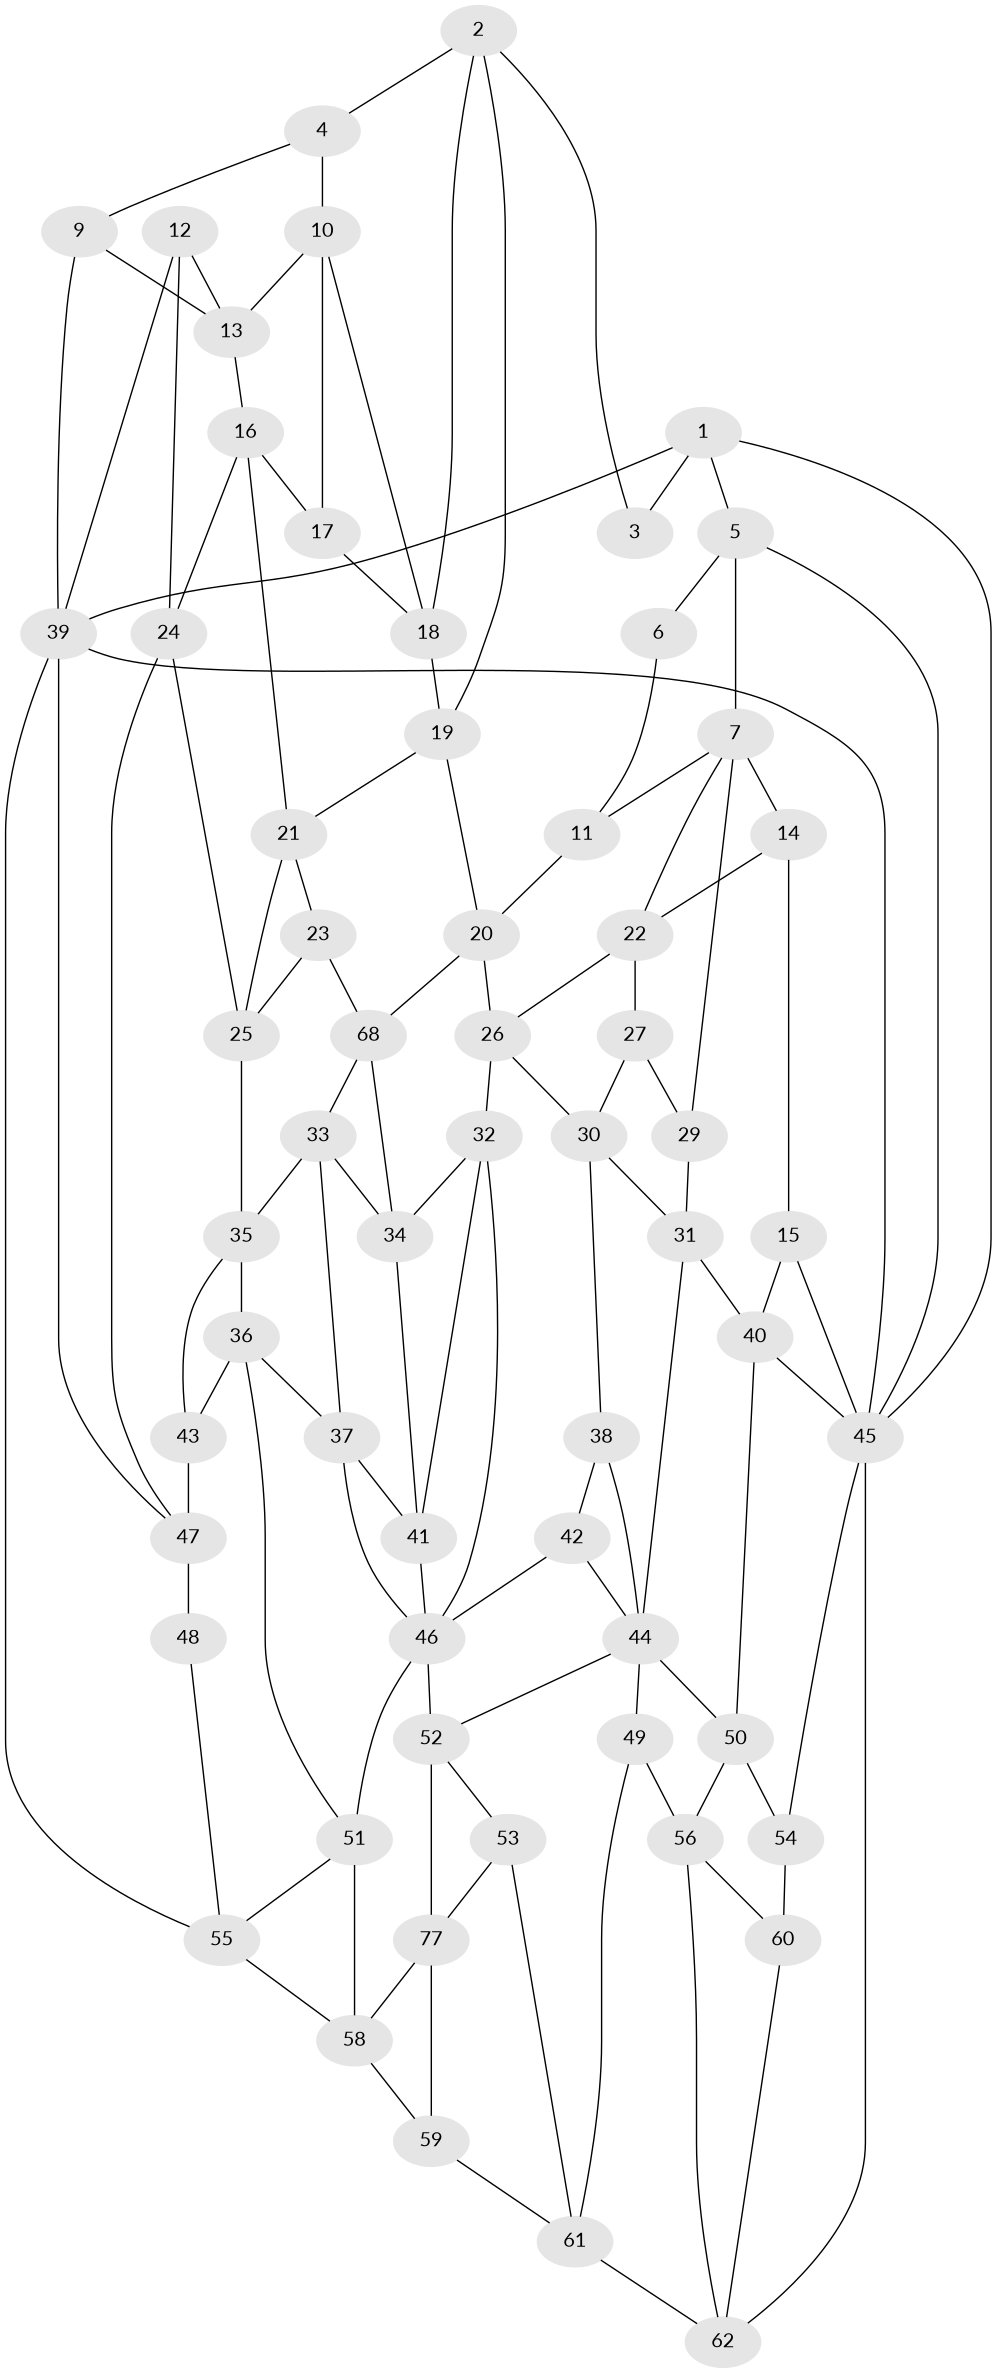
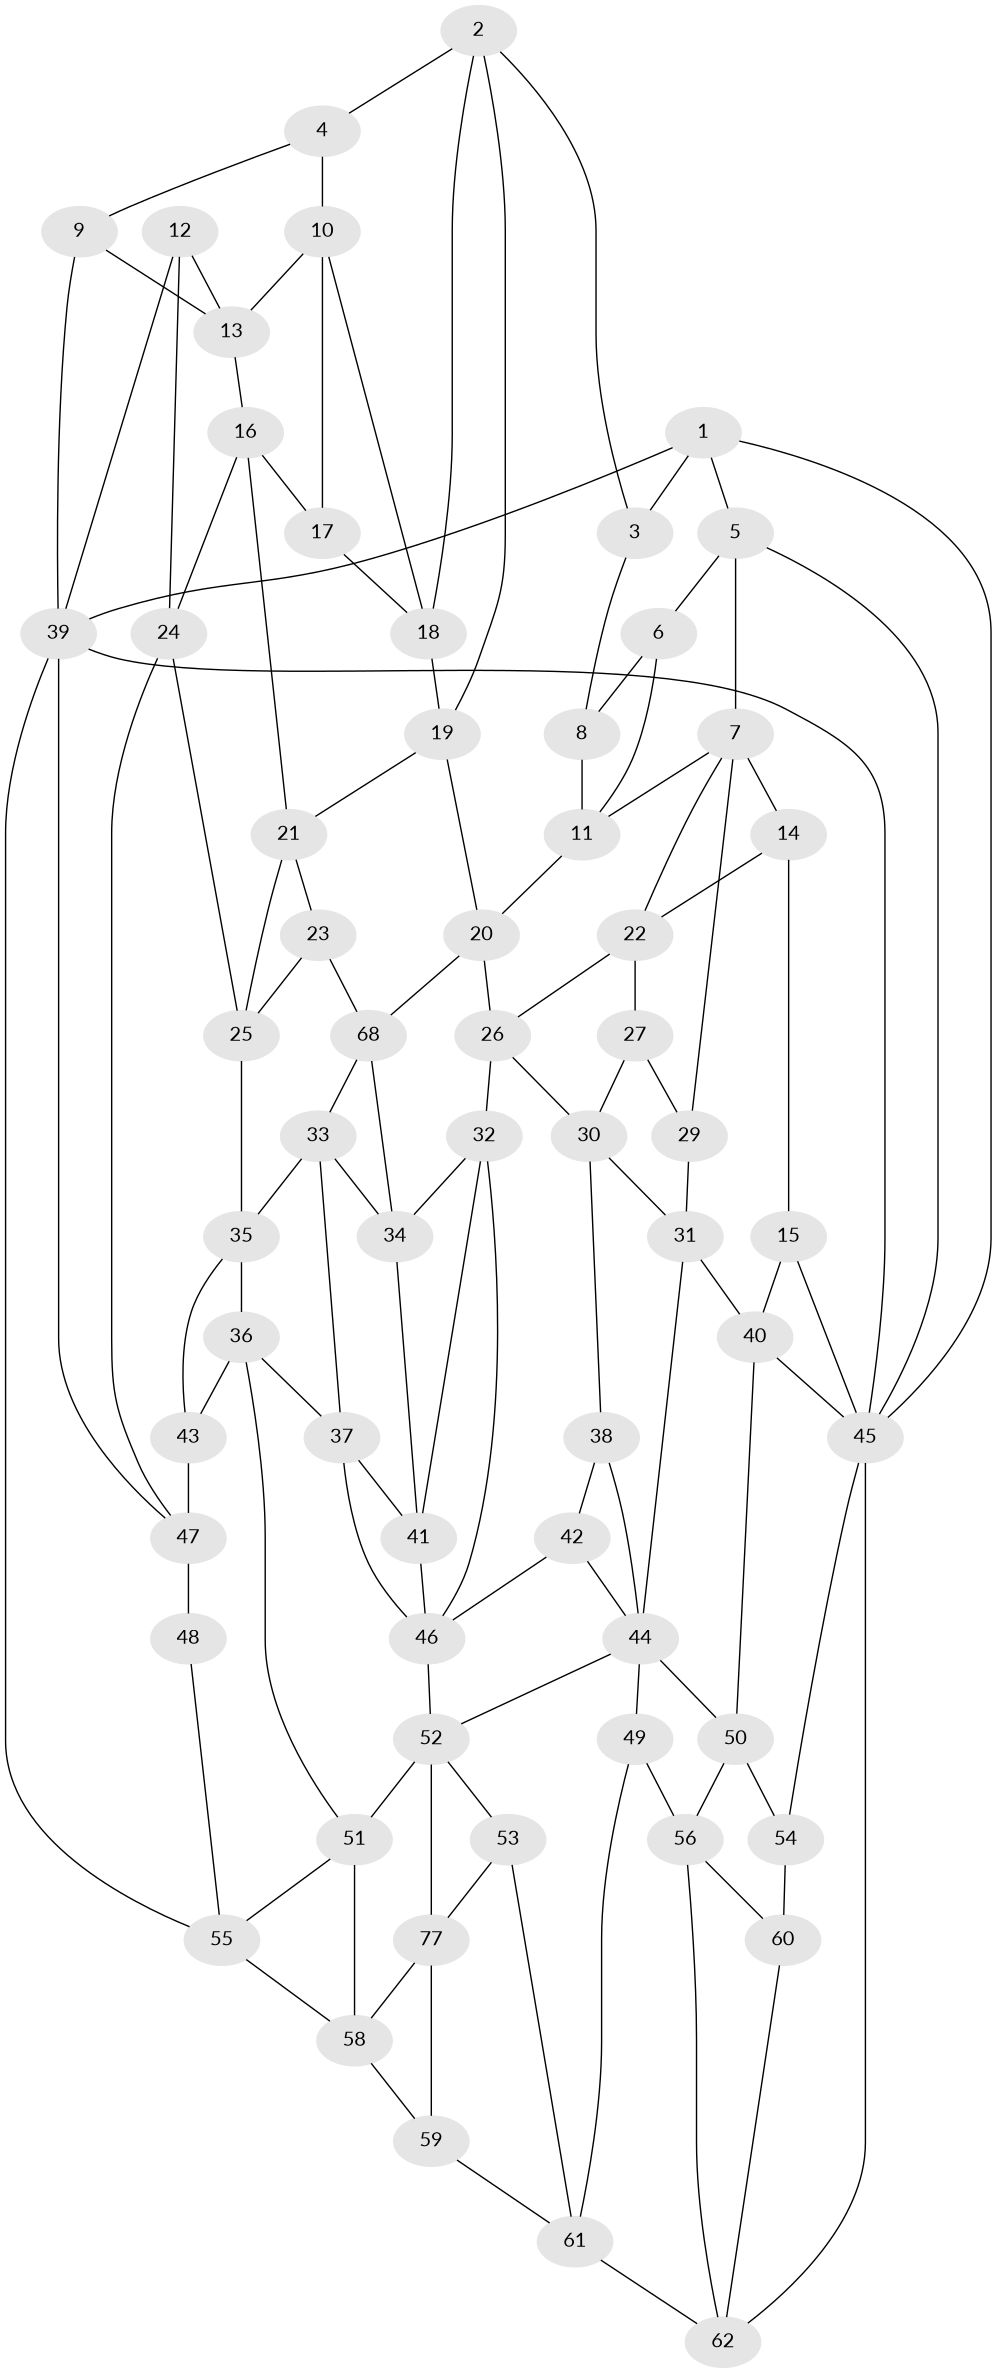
node "8": added
edge "46" -- "51": now "52" -- "51"
